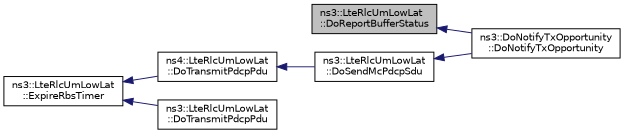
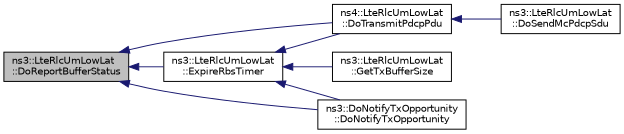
edge "ns4::LteRlcUmLowLat ::DoTransmitPdcpPdu" -> "ns3::LteRlcUmLowLat ::DoReportBufferStatus": added
edge "ns3::DoNotifyTxOpportunity ::DoNotifyTxOpportunity" -> "ns3::LteRlcUmLowLat ::DoSendMcPdcpSdu": now "ns3::DoNotifyTxOpportunity ::DoNotifyTxOpportunity" -> "ns3::LteRlcUmLowLat ::ExpireRbsTimer"
edge "ns3::LteRlcUmLowLat ::ExpireRbsTimer" -> "ns3::LteRlcUmLowLat ::DoReportBufferStatus": added
node "ns3::LteRlcUmLowLat ::DoTransmitPdcpPdu": label "ns3::LteRlcUmLowLat ::DoTransmitPdcpPdu" -> "ns3::LteRlcUmLowLat ::GetTxBufferSize"
